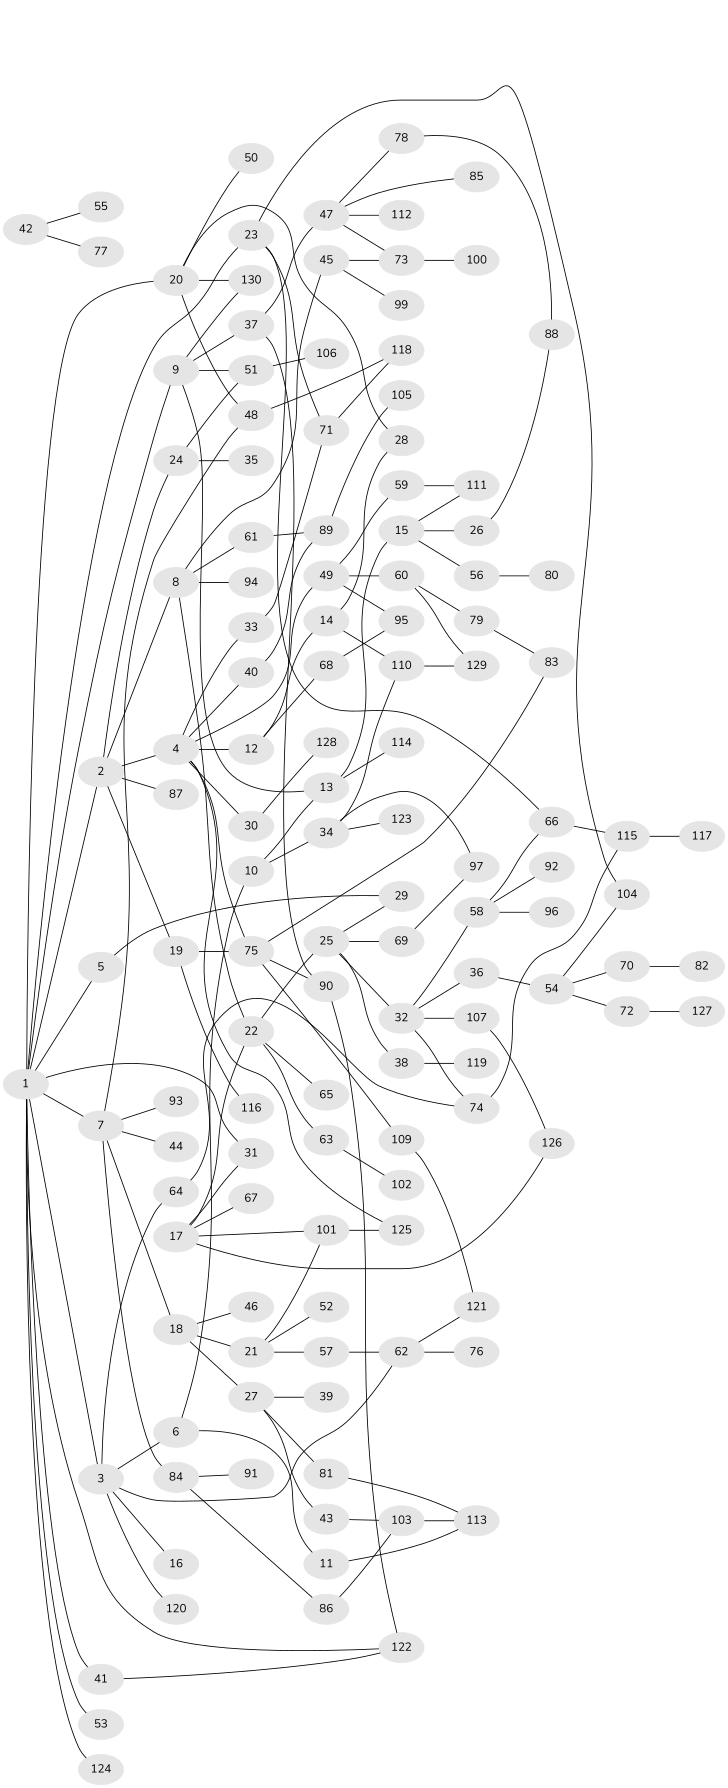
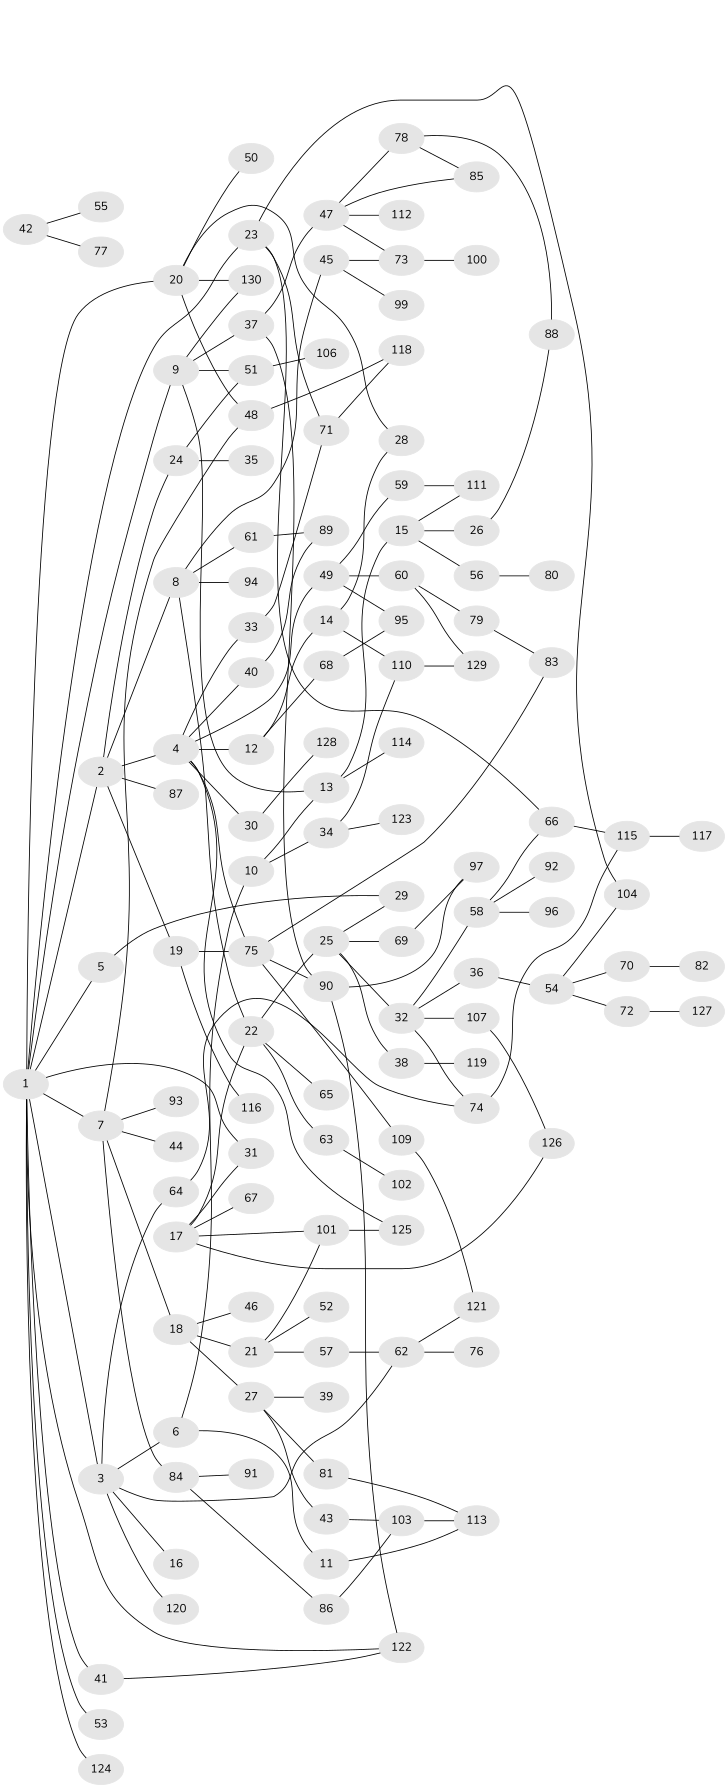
edge "78" -- "85": added
node "105": removed
edge "34" -- "97": now "90" -- "97"
